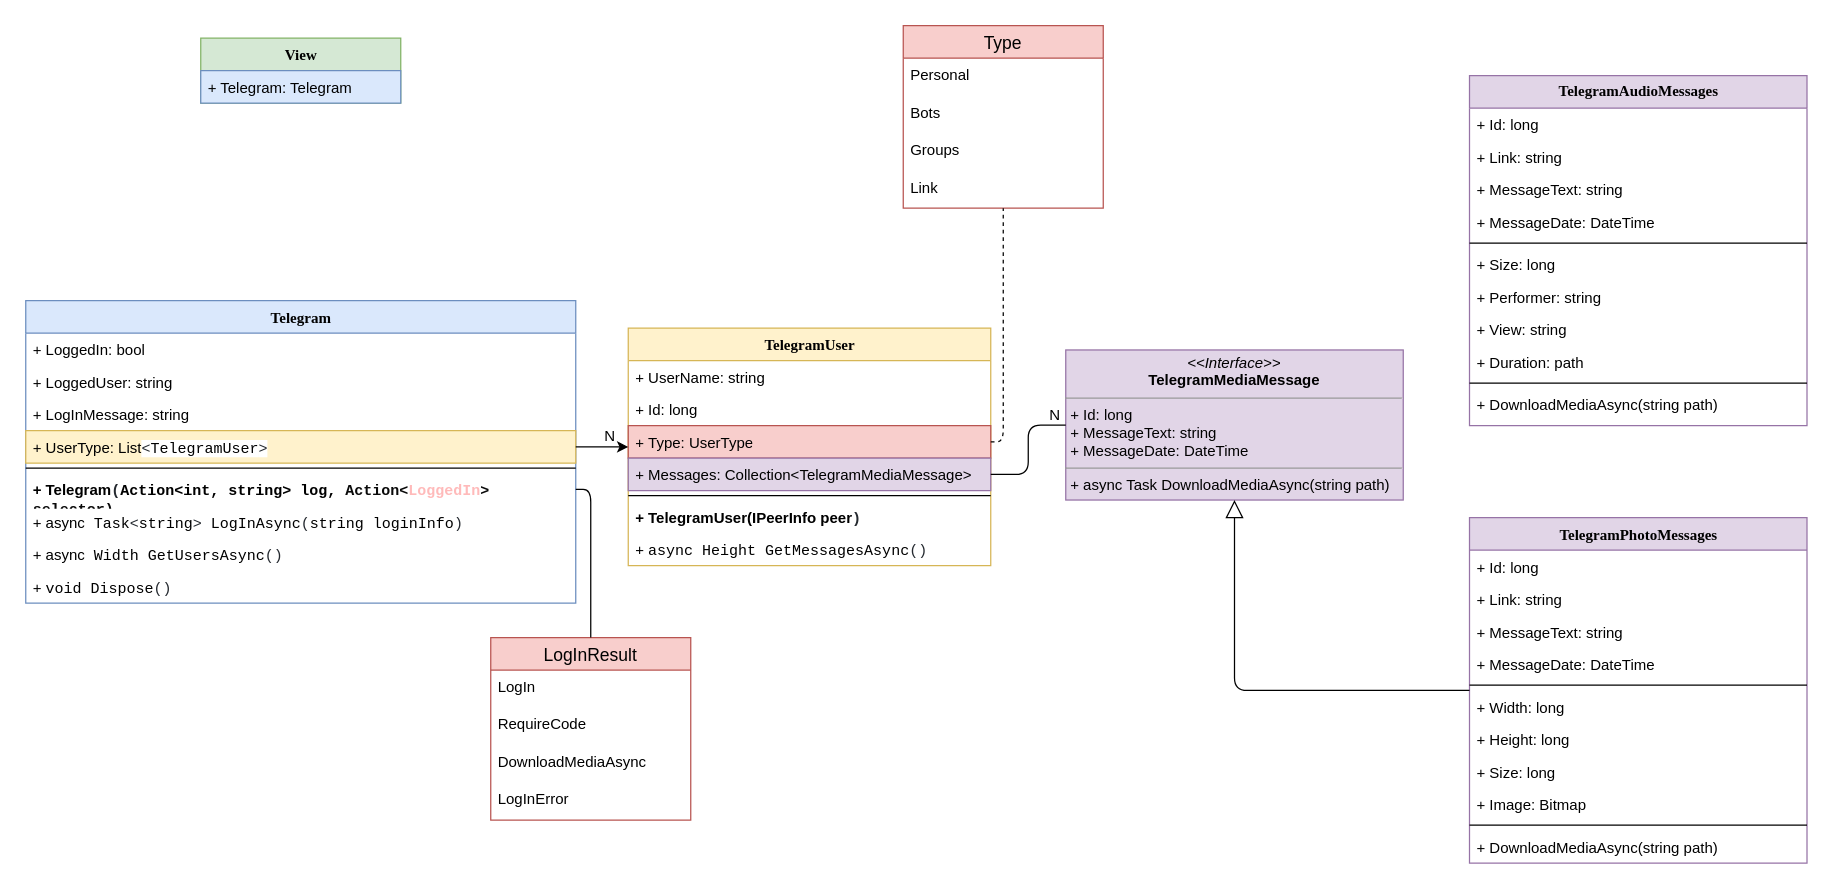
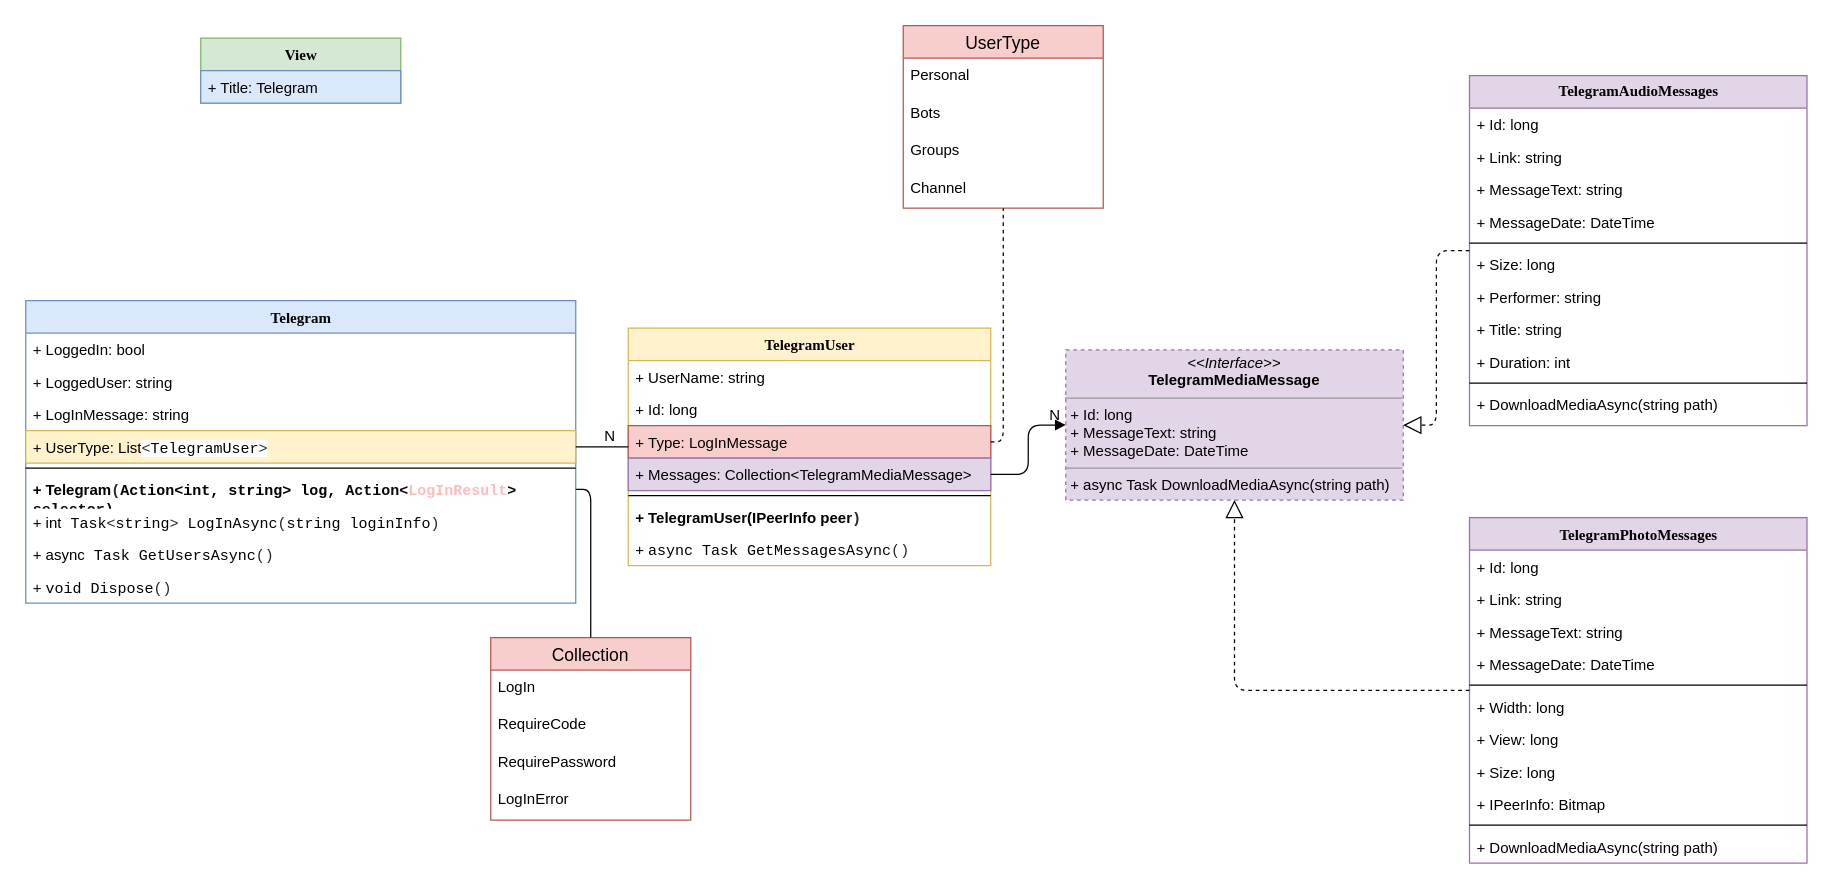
node "Type": label "Type" -> "UserType"
node "+ Telegram: Telegram": label "+ Telegram: Telegram" -> "+ Title: Telegram"
node "Link": label "Link" -> "Channel"
edge "TelegramAudioMessages" -> "<<Interface>> TelegramMediaMessage + Id: long + MessageText: string + MessageDate: DateTime + async Task DownloadMediaAsync(string path)": added
node "+ View: string": label "+ View: string" -> "+ Title: string"
node "+ Duration: path": label "+ Duration: path" -> "+ Duration: int"
edge "<<Interface>> TelegramMediaMessage + Id: long + MessageText: string + MessageDate: DateTime + async Task DownloadMediaAsync(string path)" -- "+ Messages: Collection<TelegramMediaMessage>": arrowhead none -> block
node "<<Interface>> TelegramMediaMessage + Id: long + MessageText: string + MessageDate: DateTime + async Task DownloadMediaAsync(string path)": style solid -> dashed
node "+ Type: UserType": label "+ Type: UserType" -> "+ Type: LogInMessage"
edge "+ UserType: List<TelegramUser>" -> "TelegramUser": arrowhead classic -> none
node "+ Telegram(Action<int, string> log, Action<LoggedIn> selector)": label "+ Telegram(Action<int, string> log, Action<LoggedIn> selector)" -> "+ Telegram(Action<int, string> log, Action<LogInResult> selector)"
node "+ async Task<string> LogInAsync(string loginInfo)": label "+ async Task<string> LogInAsync(string loginInfo)" -> "+ int Task<string> LogInAsync(string loginInfo)"
node "+ async Height GetMessagesAsync()": label "+ async Height GetMessagesAsync()" -> "+ async Task GetMessagesAsync()"
node "+ async Width GetUsersAsync()": label "+ async Width GetUsersAsync()" -> "+ async Task GetUsersAsync()"
node "LogInResult": label "LogInResult" -> "Collection"
edge "TelegramPhotoMessages" -> "<<Interface>> TelegramMediaMessage + Id: long + MessageText: string + MessageDate: DateTime + async Task DownloadMediaAsync(string path)": style solid -> dashed
node "+ Height: long": label "+ Height: long" -> "+ View: long"
node "DownloadMediaAsync": label "DownloadMediaAsync" -> "RequirePassword"
node "+ Image: Bitmap": label "+ Image: Bitmap" -> "+ IPeerInfo: Bitmap"
